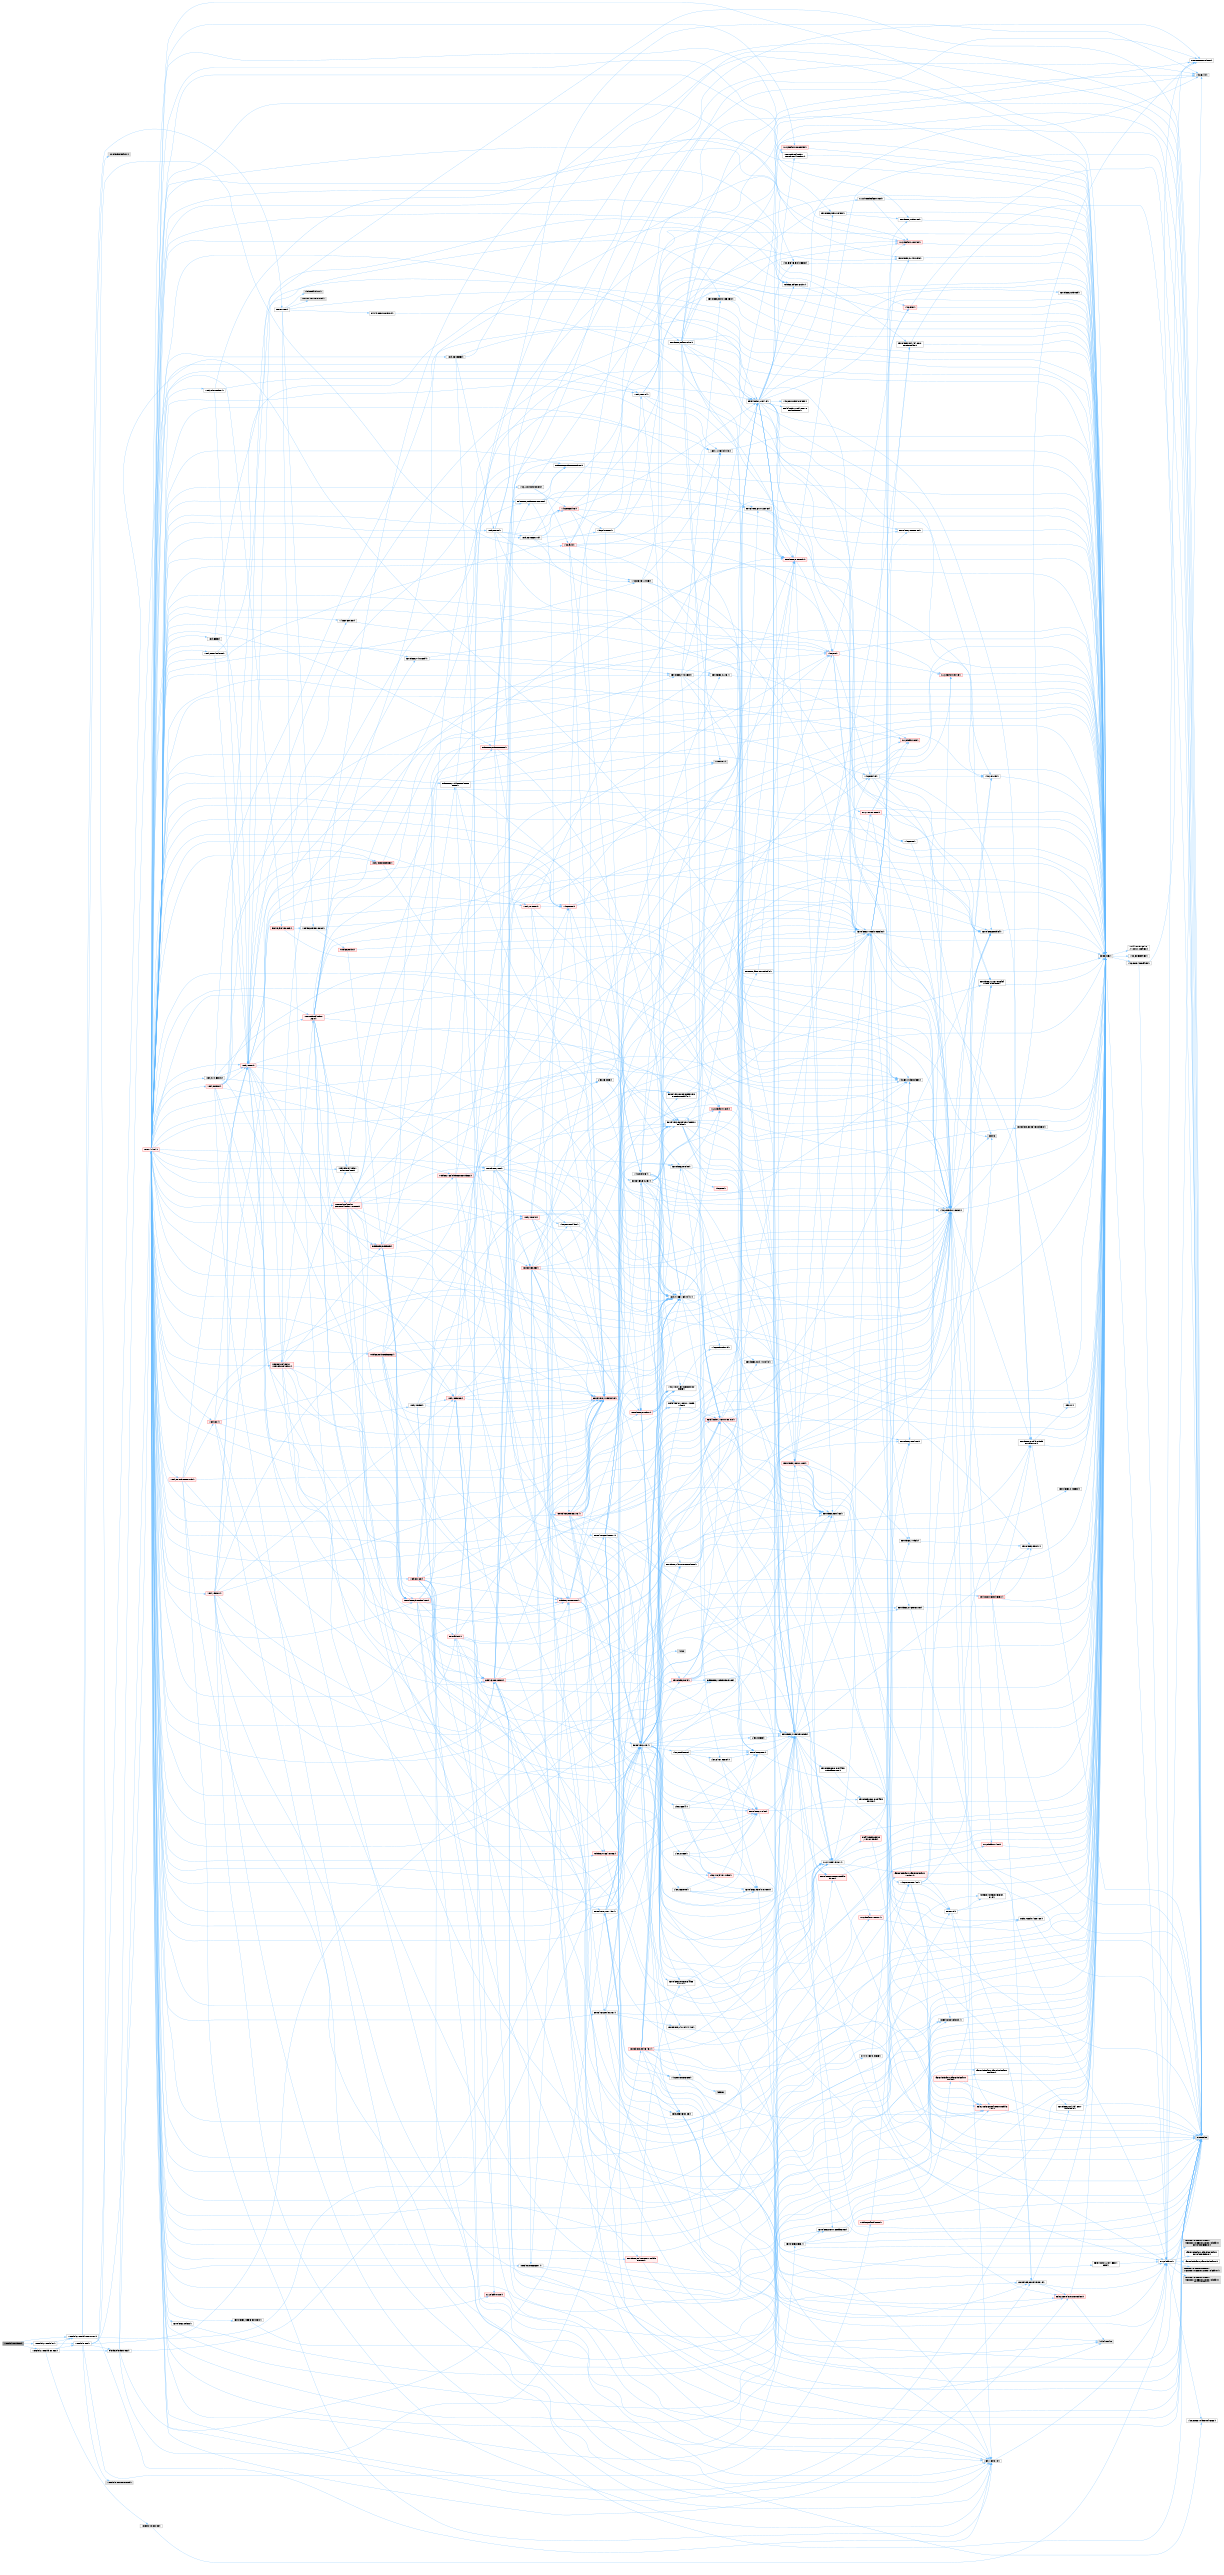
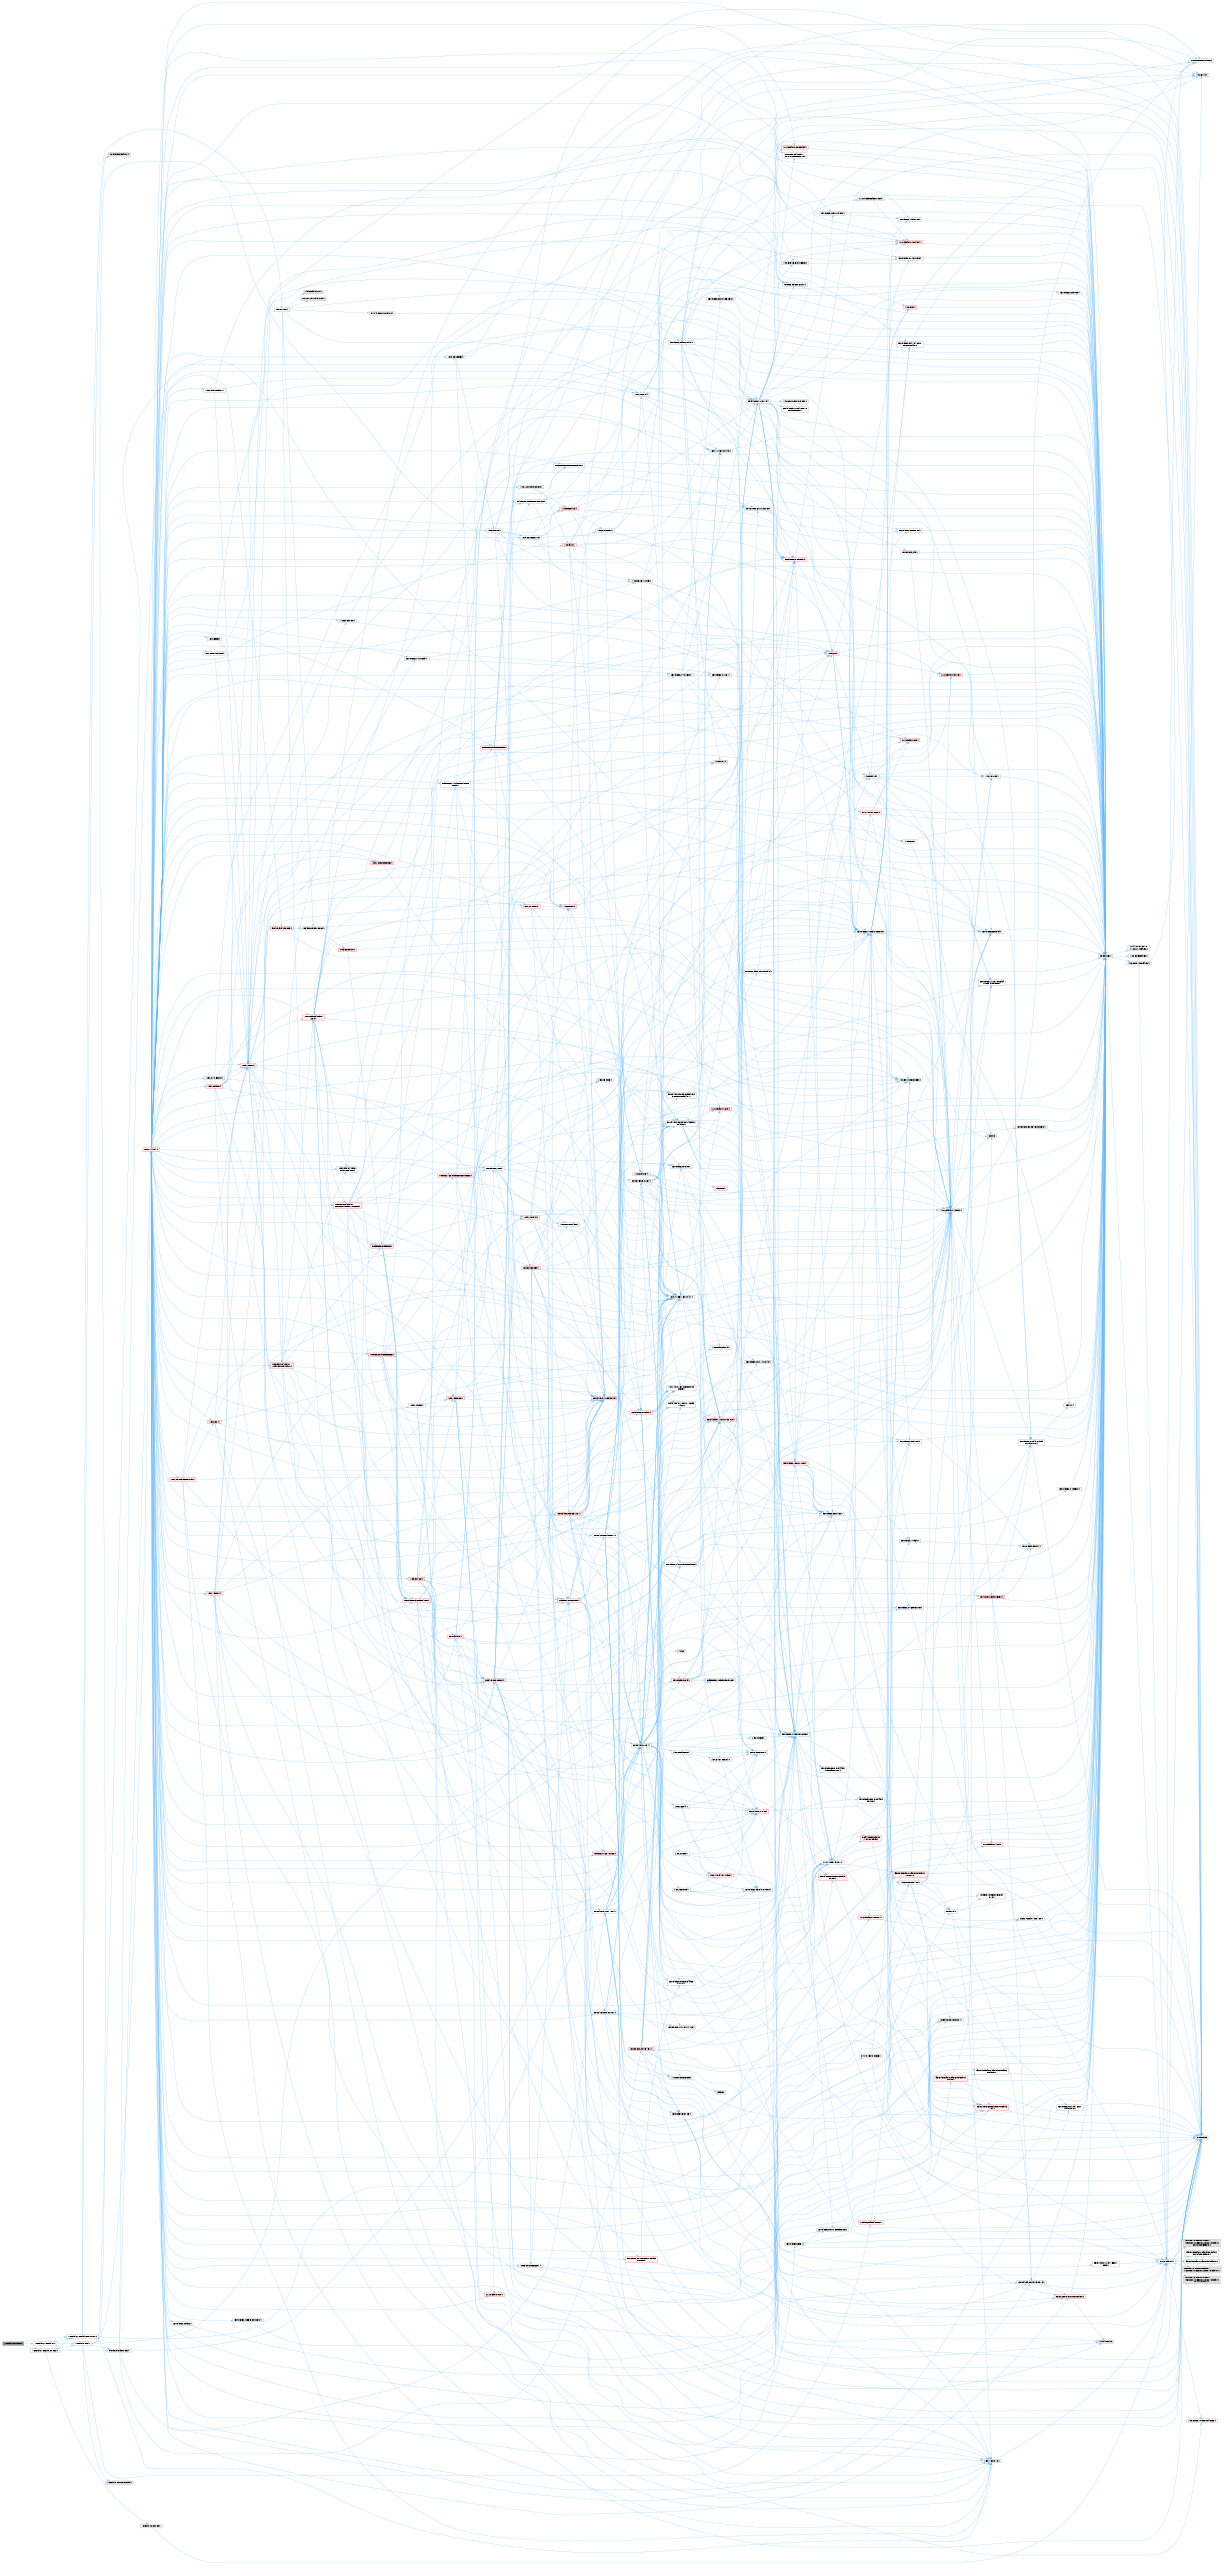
node "Internationalization /ContainerAllocation.h": label "Internationalization /ContainerAllocation.h" -> "Internationalization /TextNamespaceFwd.h"
node "Containers/List.h": added
edge "Math/IntVector.h" -> "HAL/PlatformMath.h": now "Math/IntVector.h" -> "Math/UnrealMathUtility.h"
